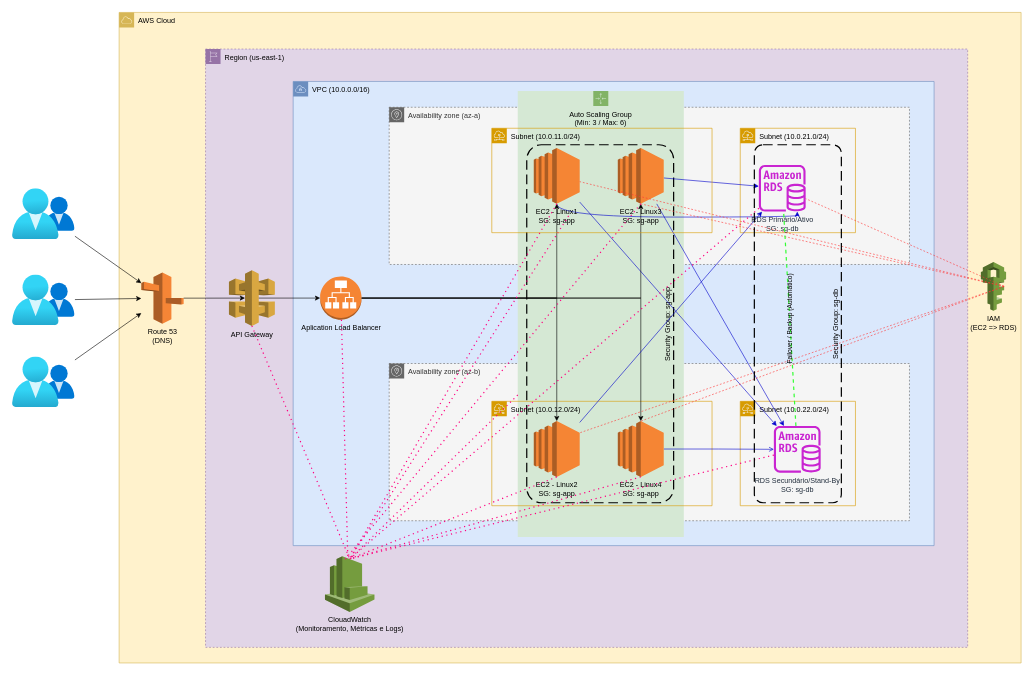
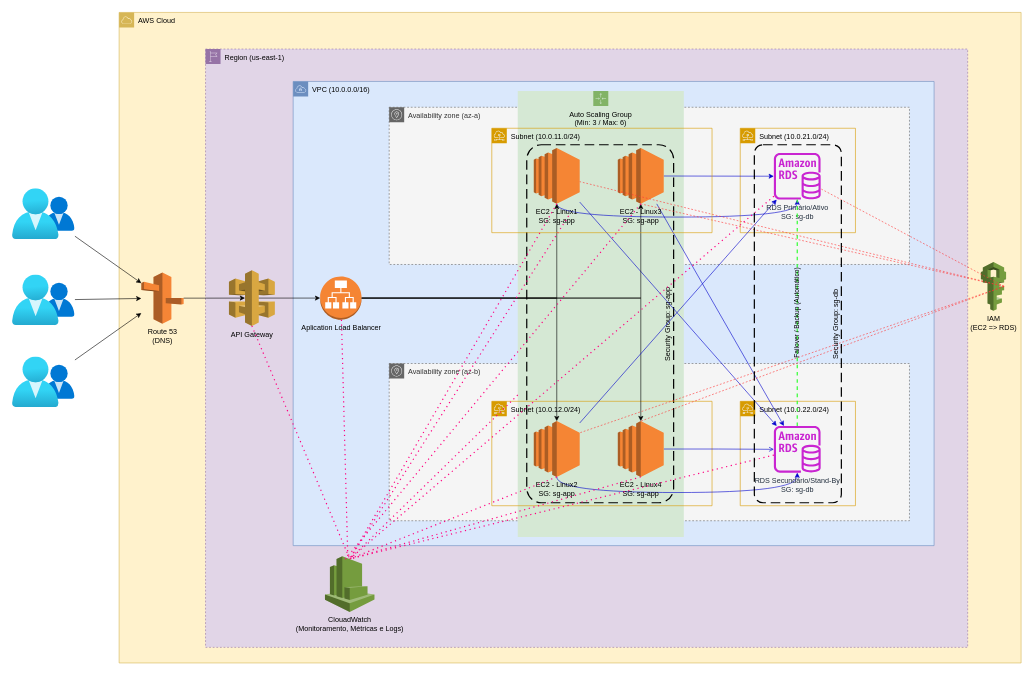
node "RDS Primário/Ativo SG: sg-db": moved (782, 188) -> (797, 176)
edge "EC2 - Linux2 SG: sg-app" -> "RDS Secundário/Stand-By SG: sg-db": added
